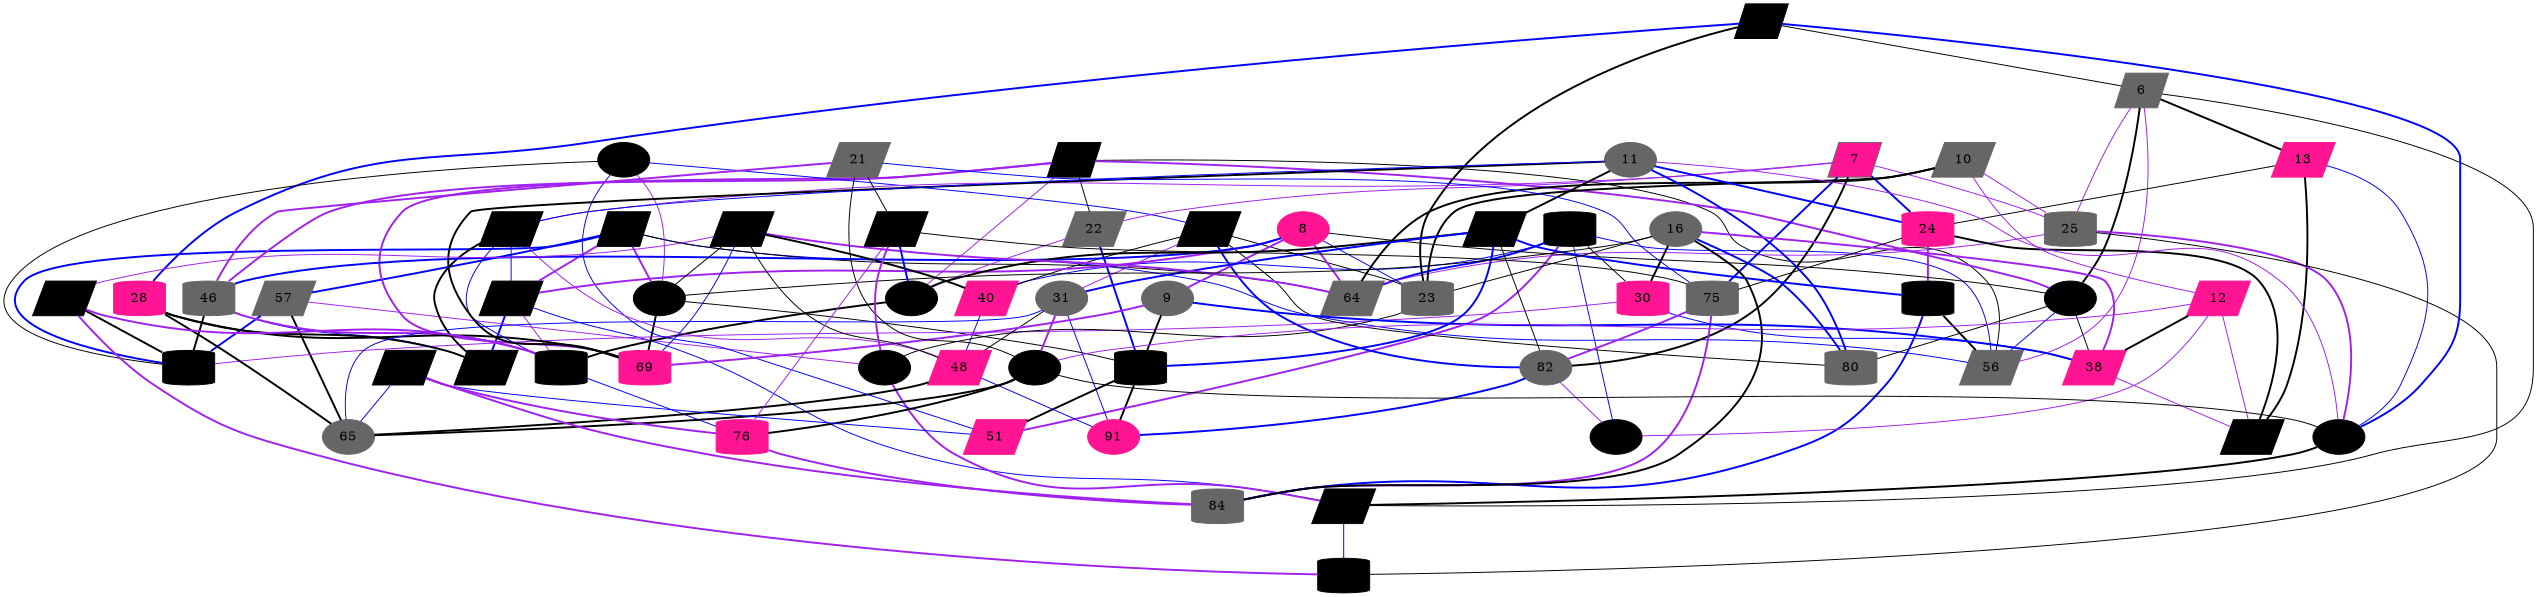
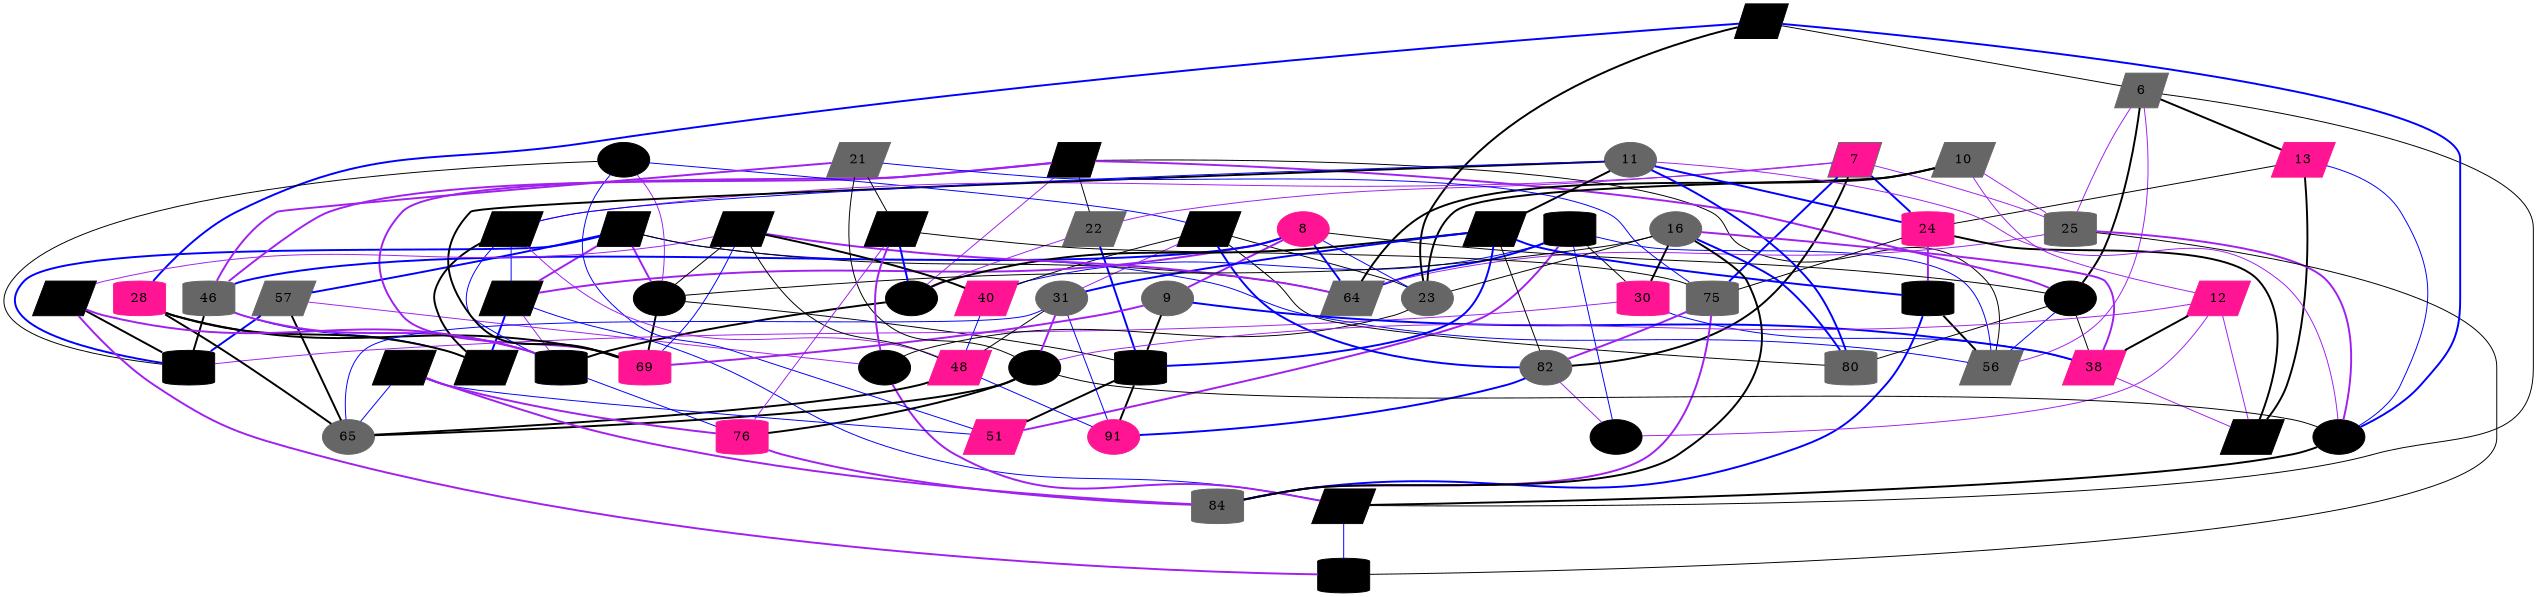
edge "8" -- "64": color purple -> blue
node "23": shape cylinder -> ellipse
